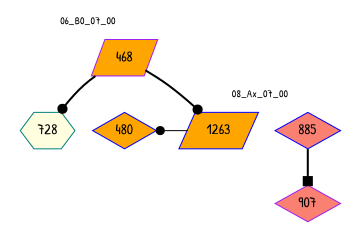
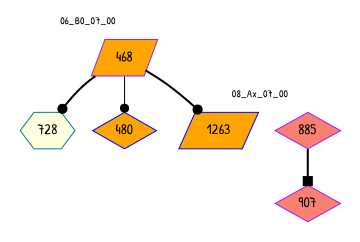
edge "1263" -> "480": now "468" -> "480"
node "885": color blue -> purple
